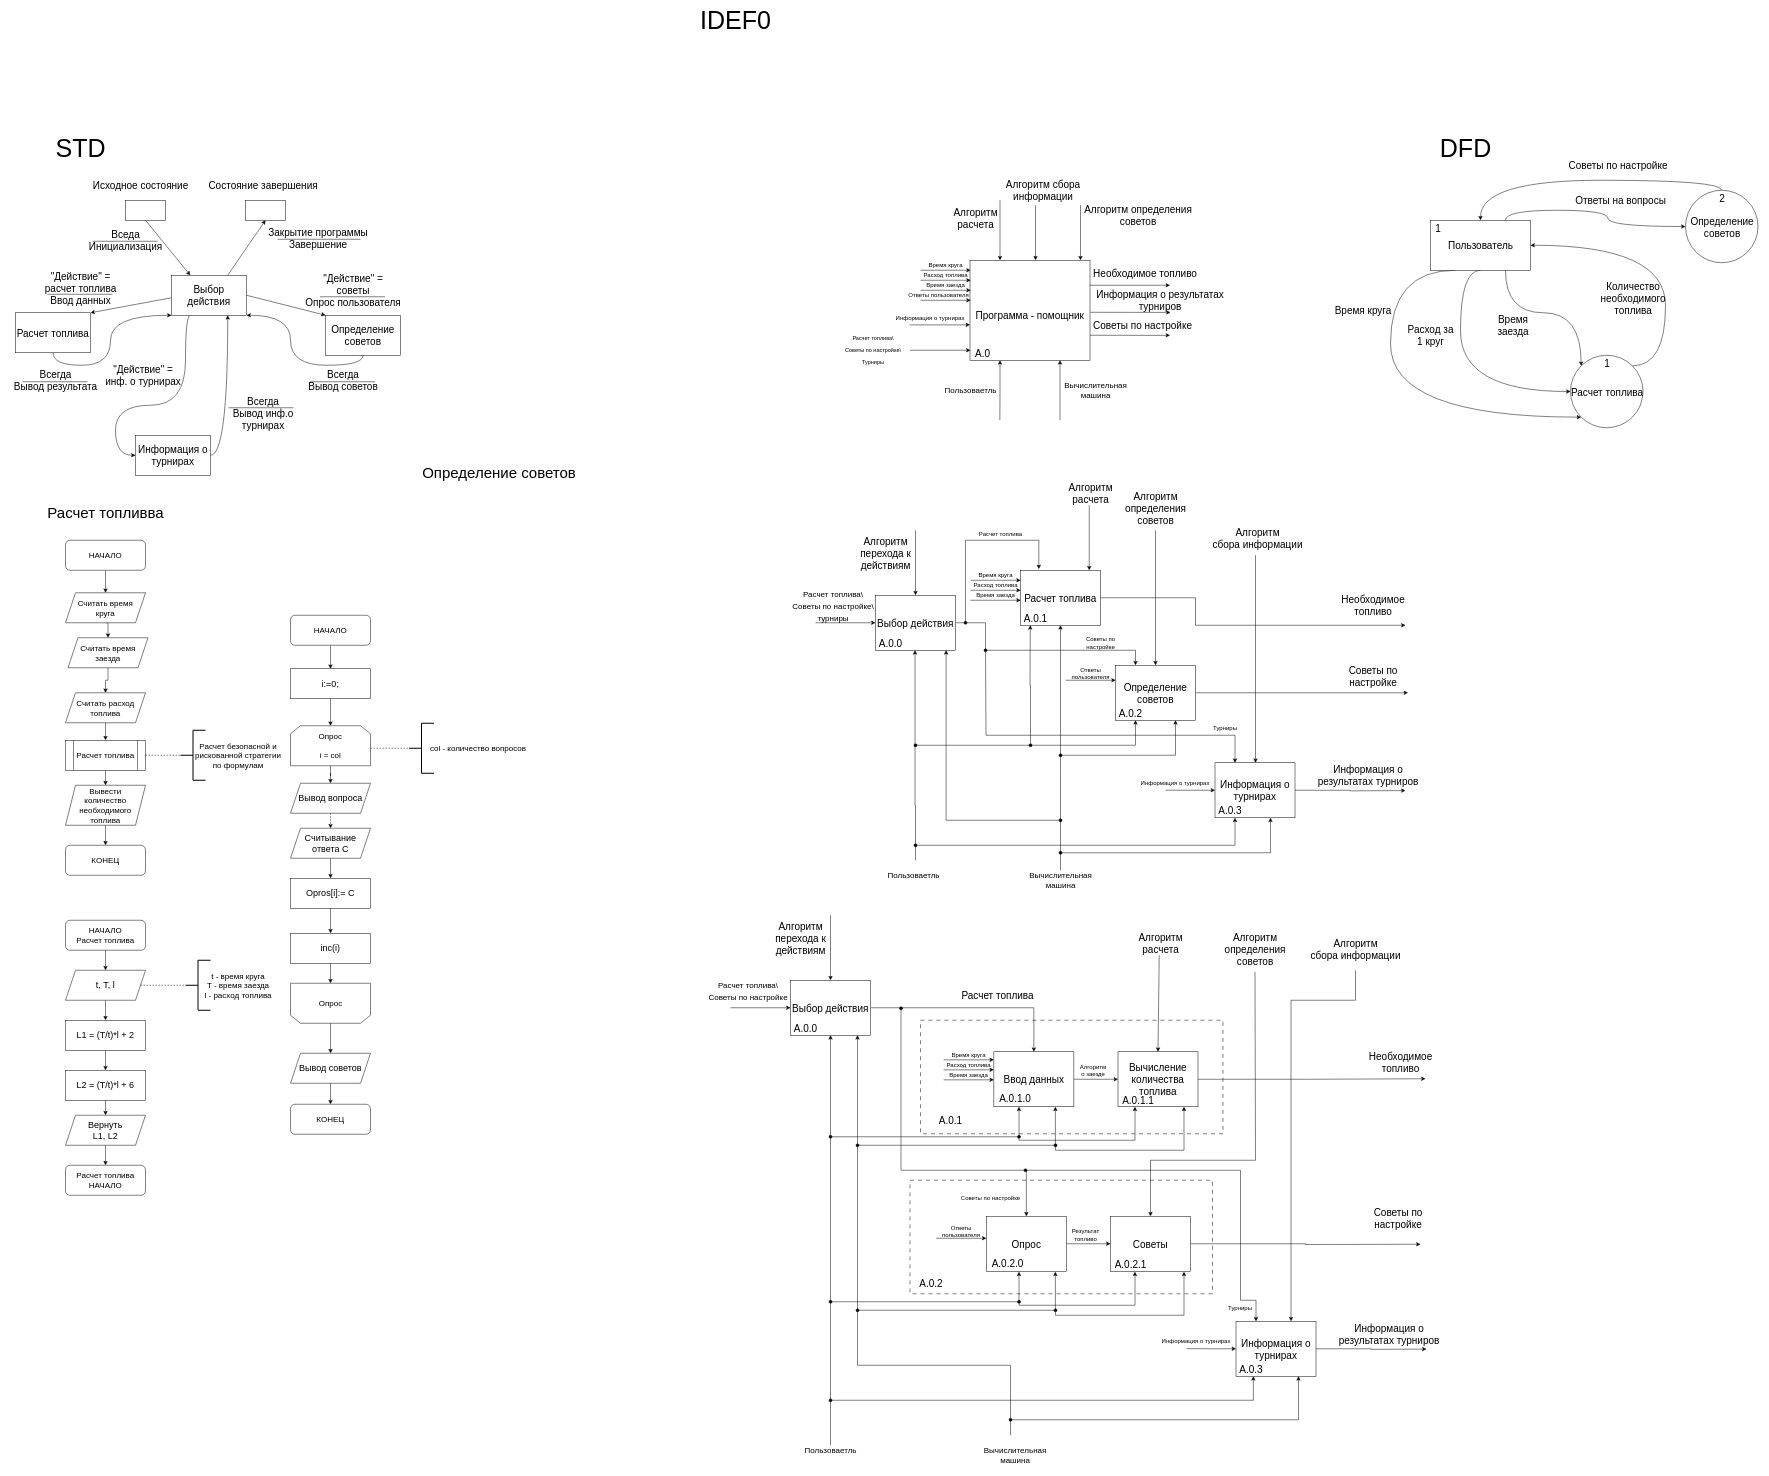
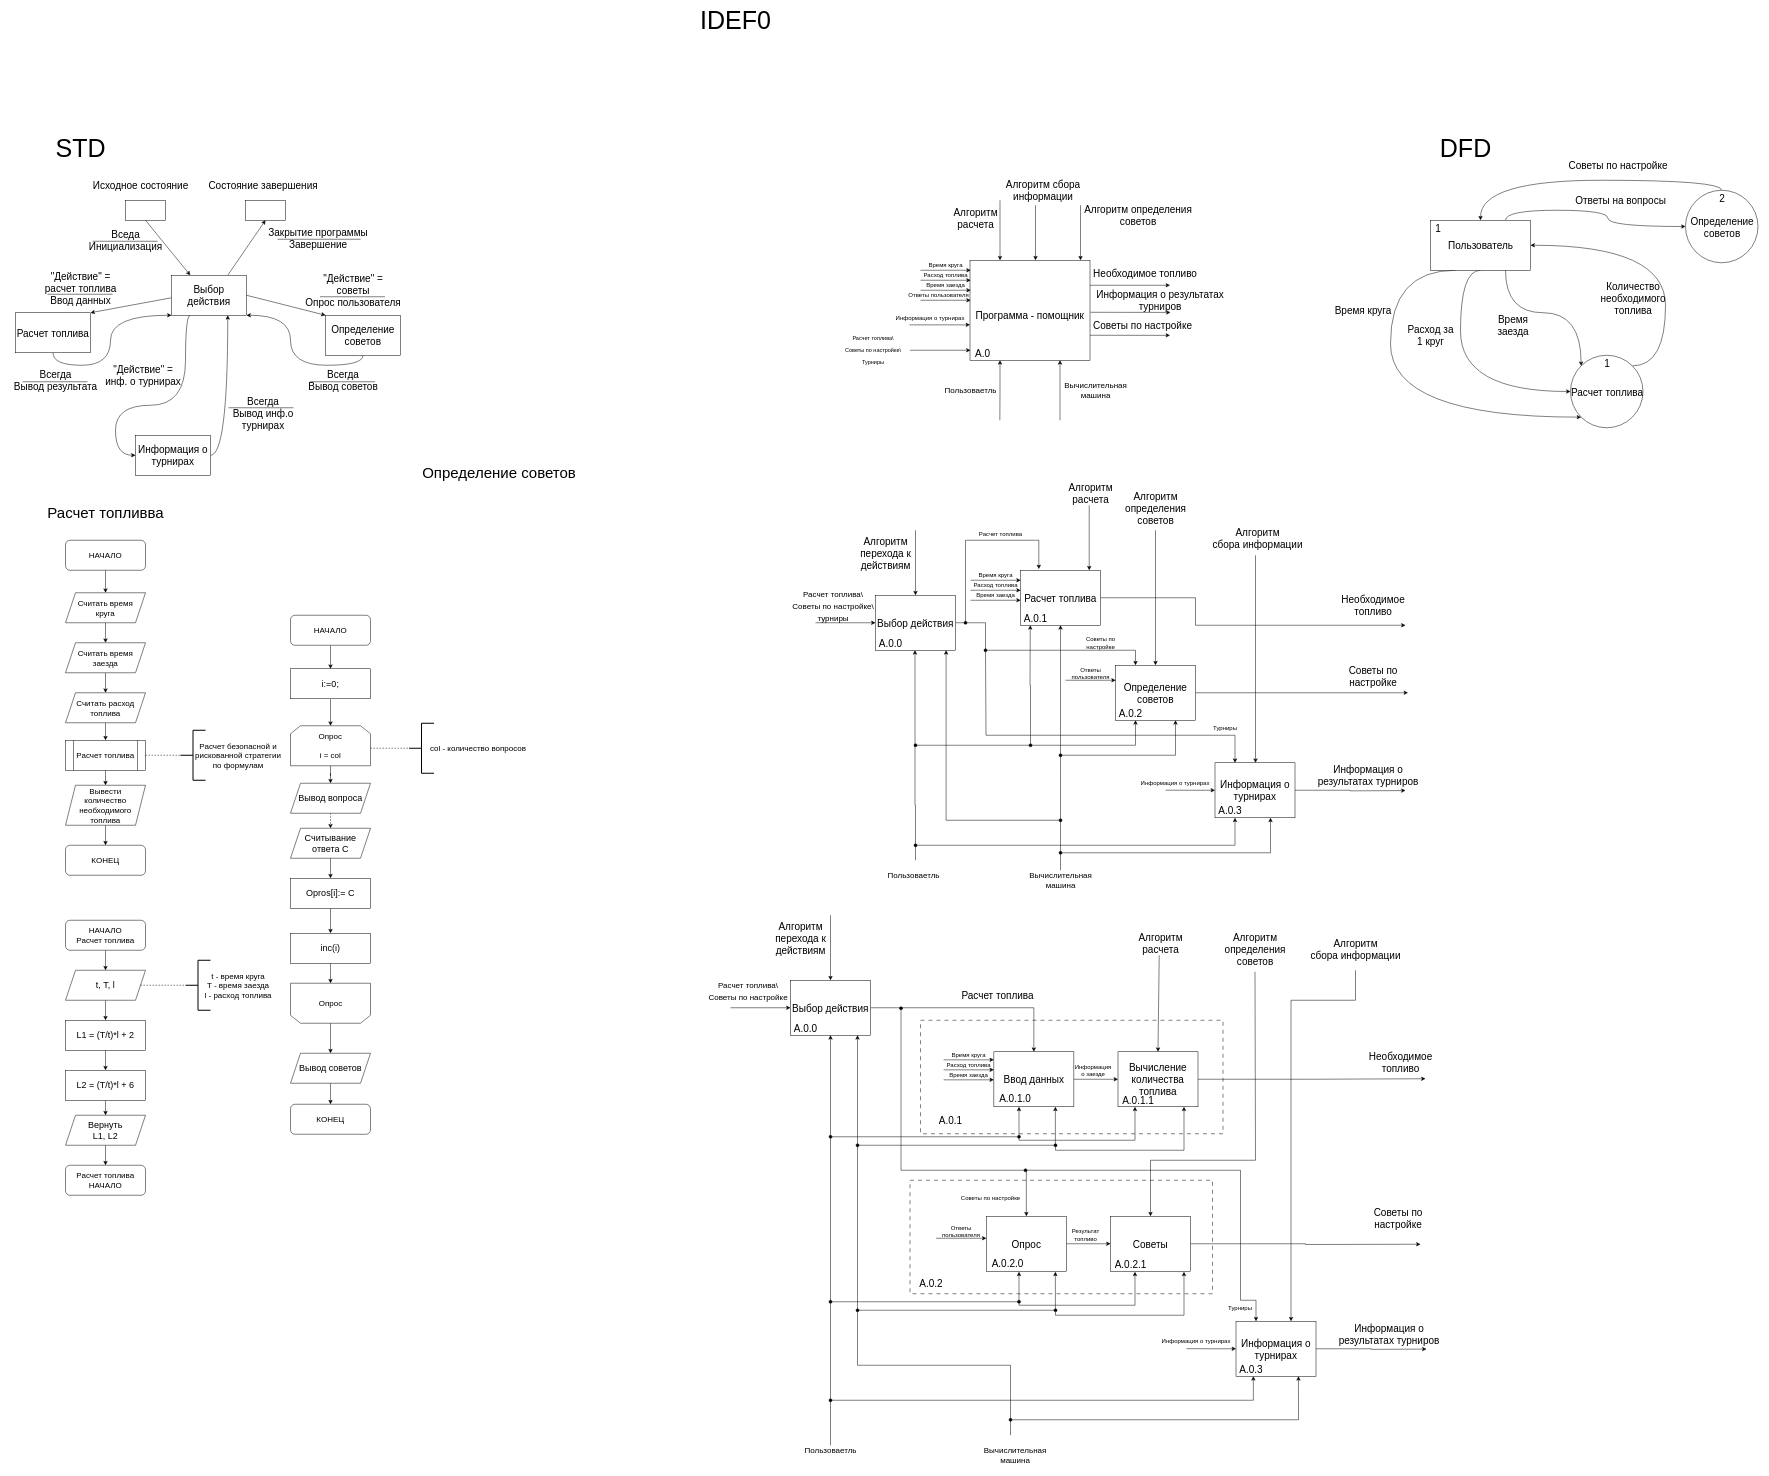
node "Считать время заезда": moved (108, 653) -> (105, 658)
node "Алгоритм о заезде": label "Алгоритм о заезде" -> "Информация о заезде"
